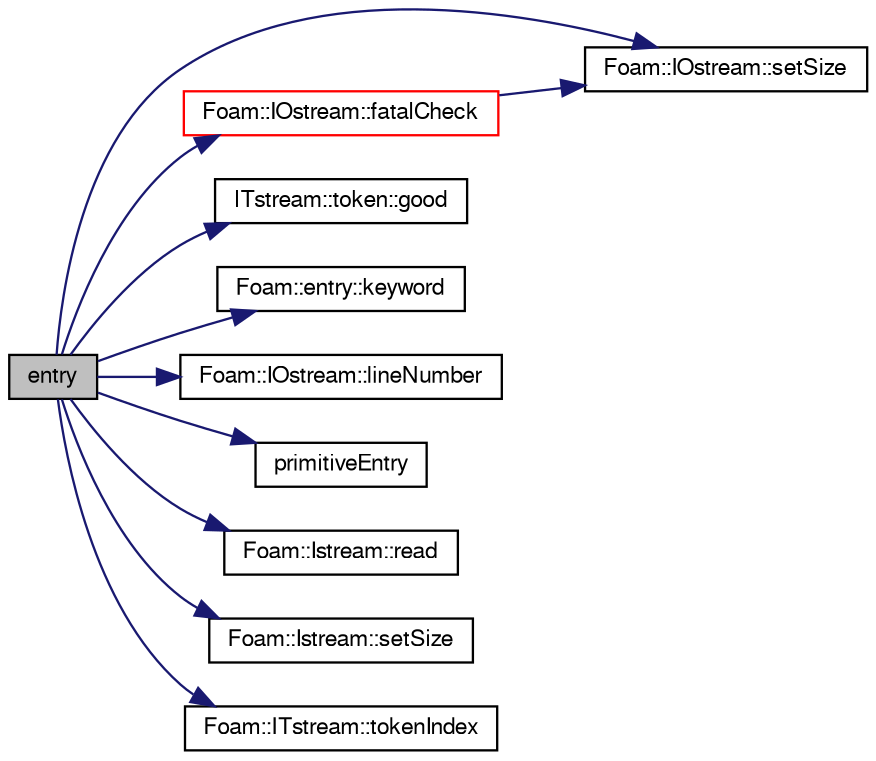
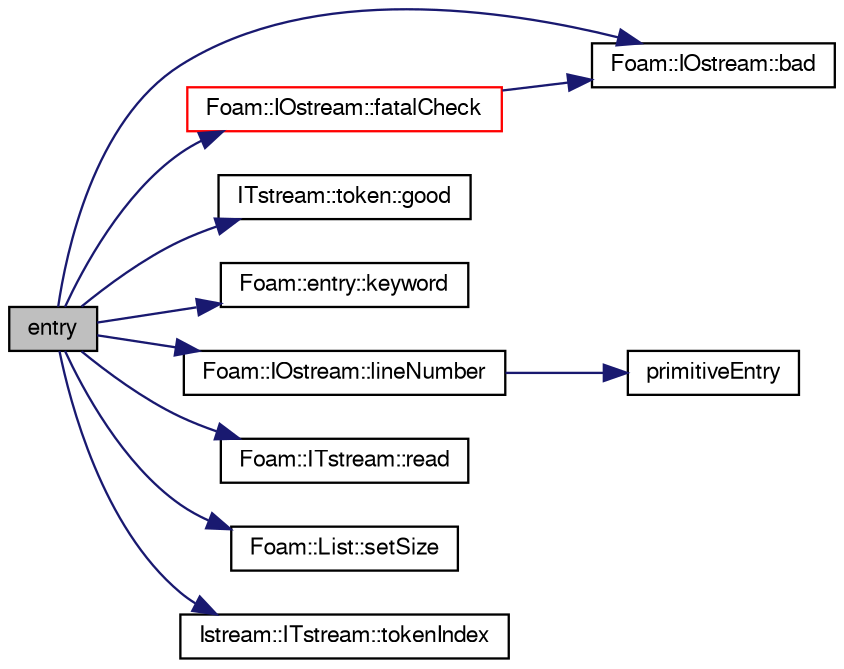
node "Foam::IOstream::setSize": label "Foam::IOstream::setSize" -> "Foam::IOstream::bad"
edge "entry" -> "primitiveEntry": now "Foam::IOstream::lineNumber" -> "primitiveEntry"
node "Foam::Istream::read": label "Foam::Istream::read" -> "Foam::ITstream::read"
node "Foam::Istream::setSize": label "Foam::Istream::setSize" -> "Foam::List::setSize"
node "Foam::ITstream::tokenIndex": label "Foam::ITstream::tokenIndex" -> "Istream::ITstream::tokenIndex"
